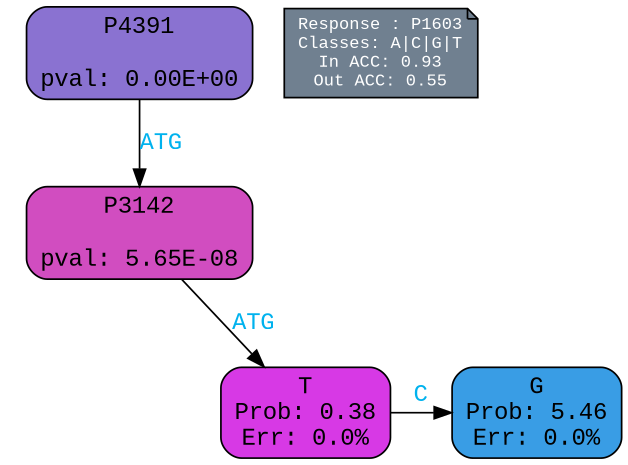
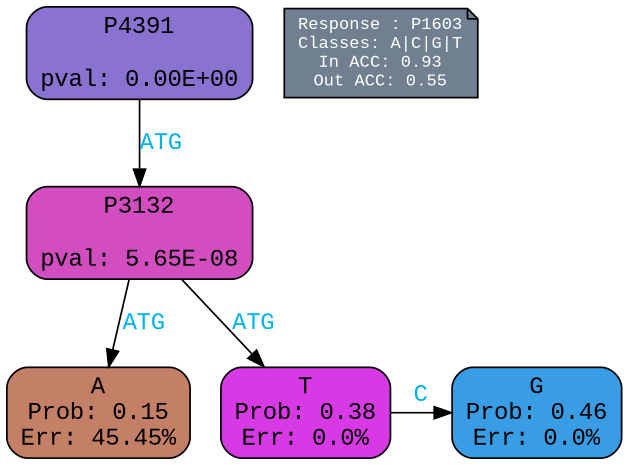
node "P3142 pval: 5.65E-08": label "P3142 pval: 5.65E-08" -> "P3132 pval: 5.65E-08"
node "A Prob: 0.15 Err: 45.45%": added
node "G Prob: 5.46 Err: 0.0%": label "G Prob: 5.46 Err: 0.0%" -> "G Prob: 0.46 Err: 0.0%"
